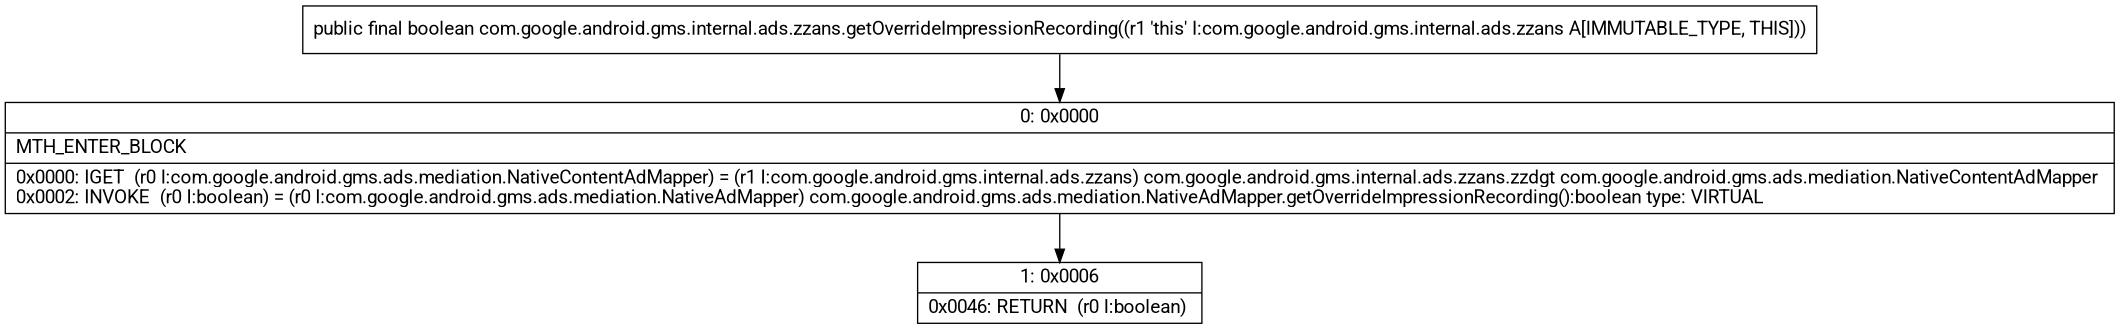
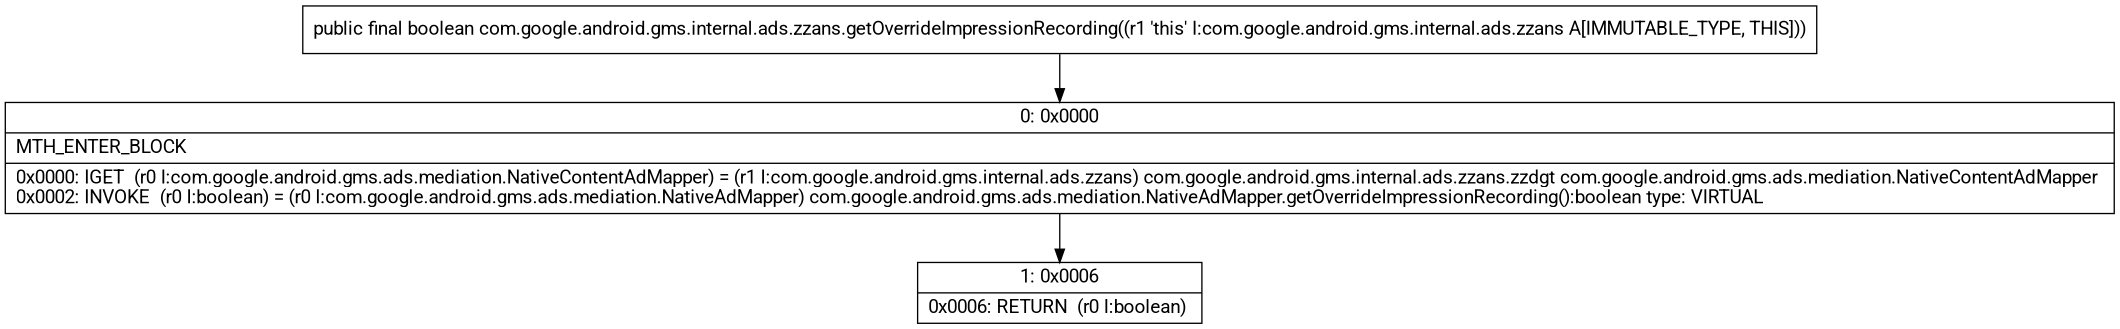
node "1: 0x0006": text "0x0046: RETURN  (r0 I:boolean)" -> "0x0006: RETURN  (r0 I:boolean)"
